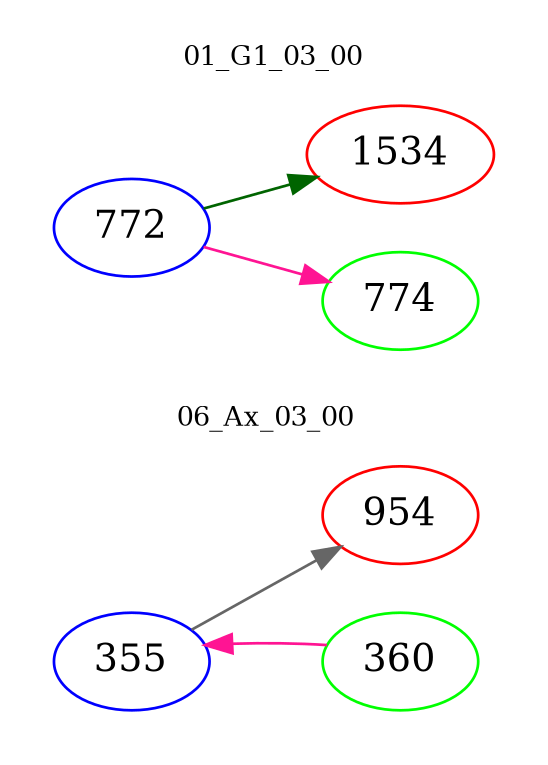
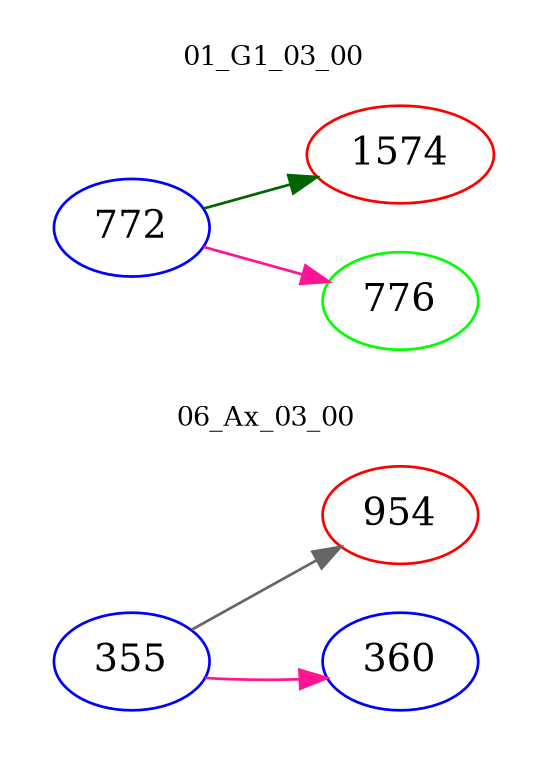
node "1534": label "1534" -> "1574"
node "774": label "774" -> "776"
edge "360" -> "355": reversed
node "360": color green -> blue
